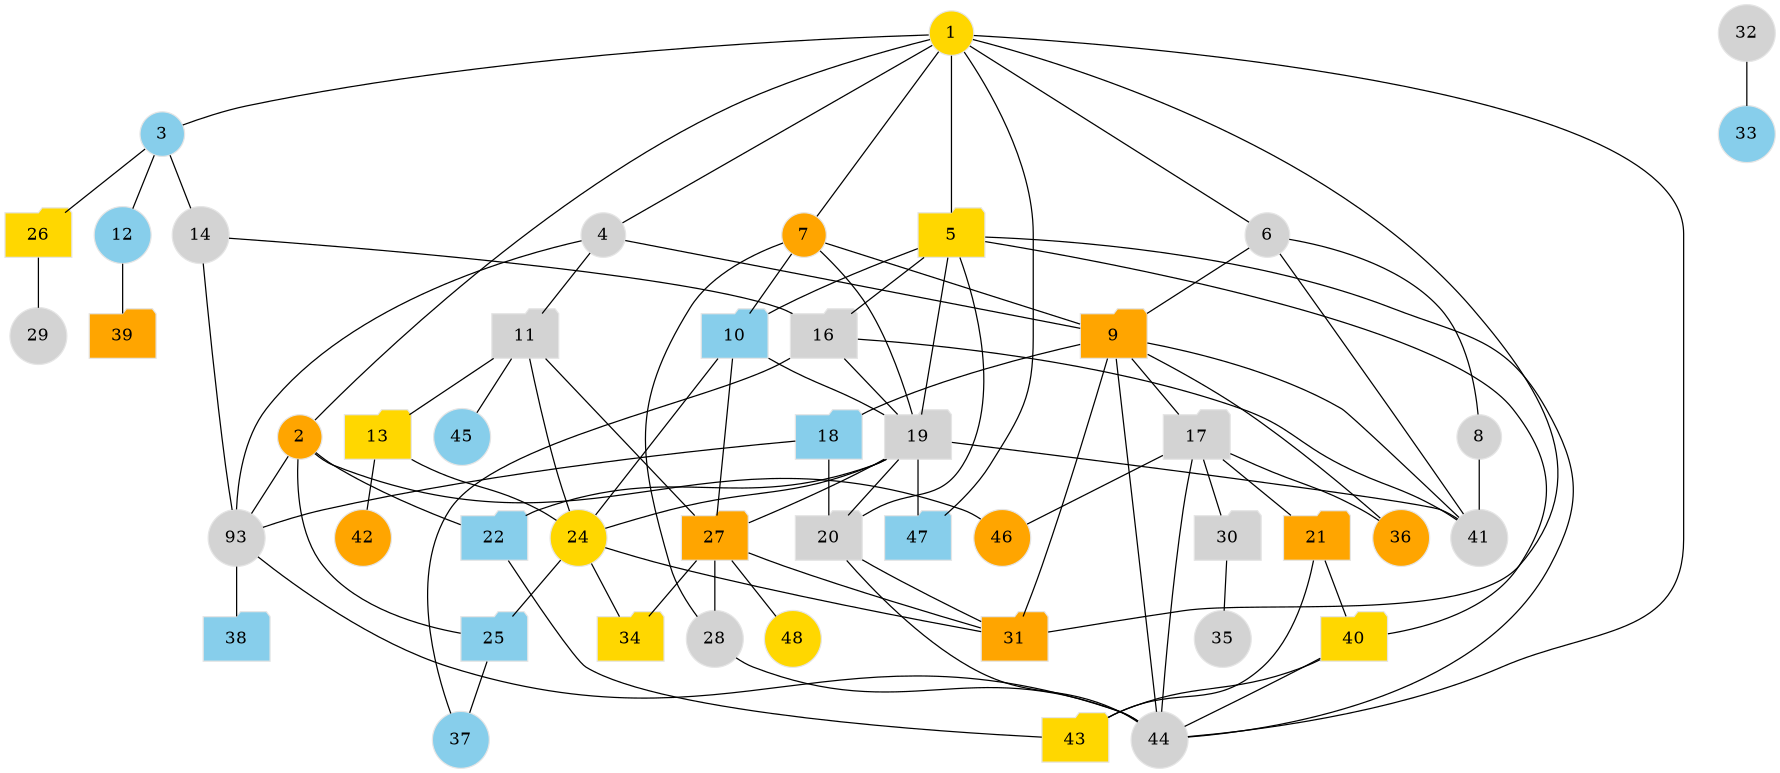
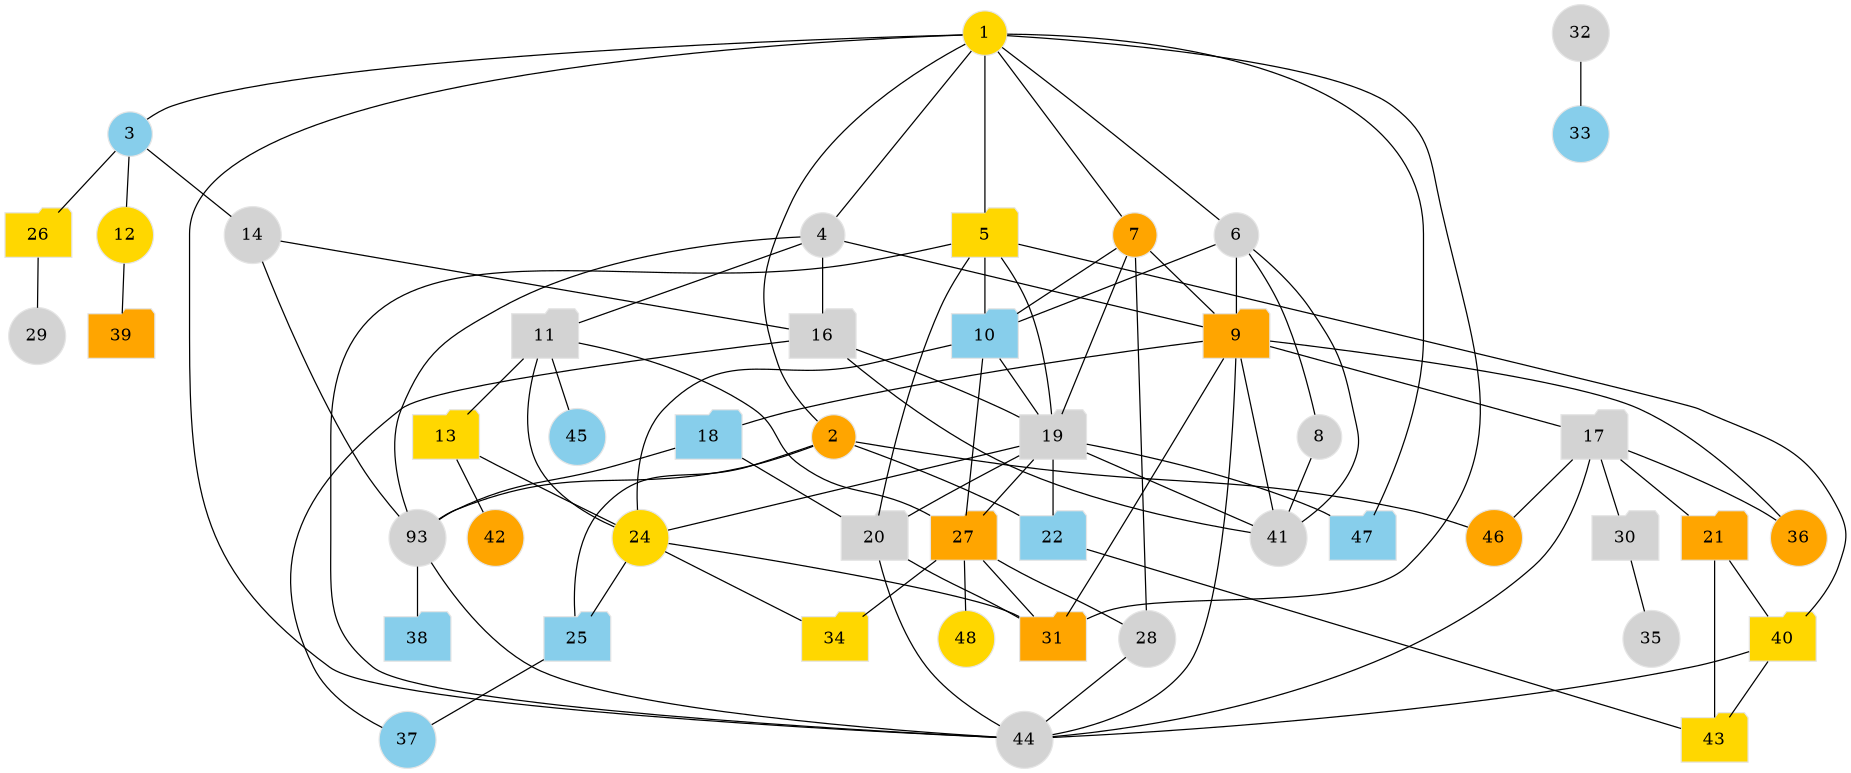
node "12": fillcolor skyblue -> gold
edge "6" -- "10": added
edge "5" -- "16": now "4" -- "16"
